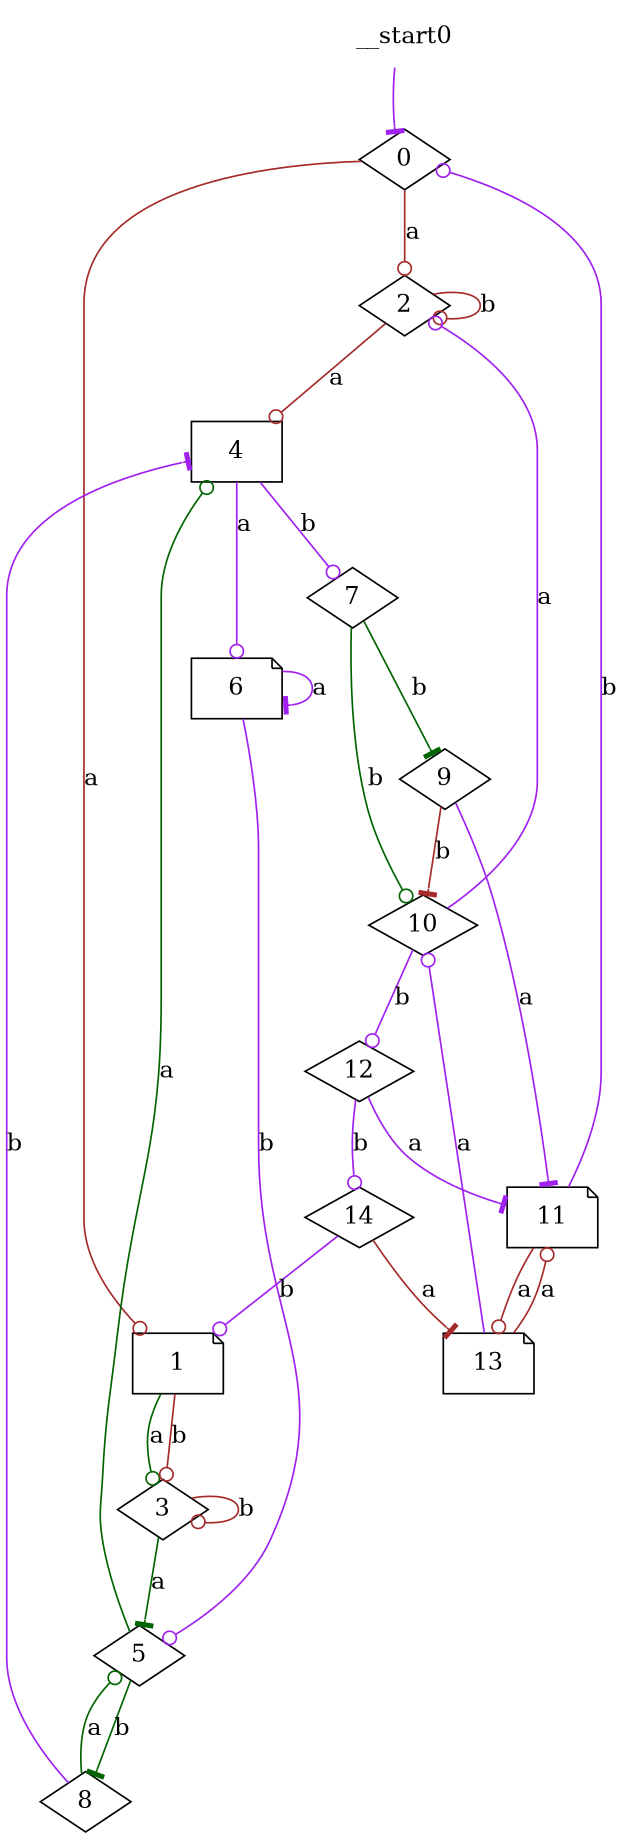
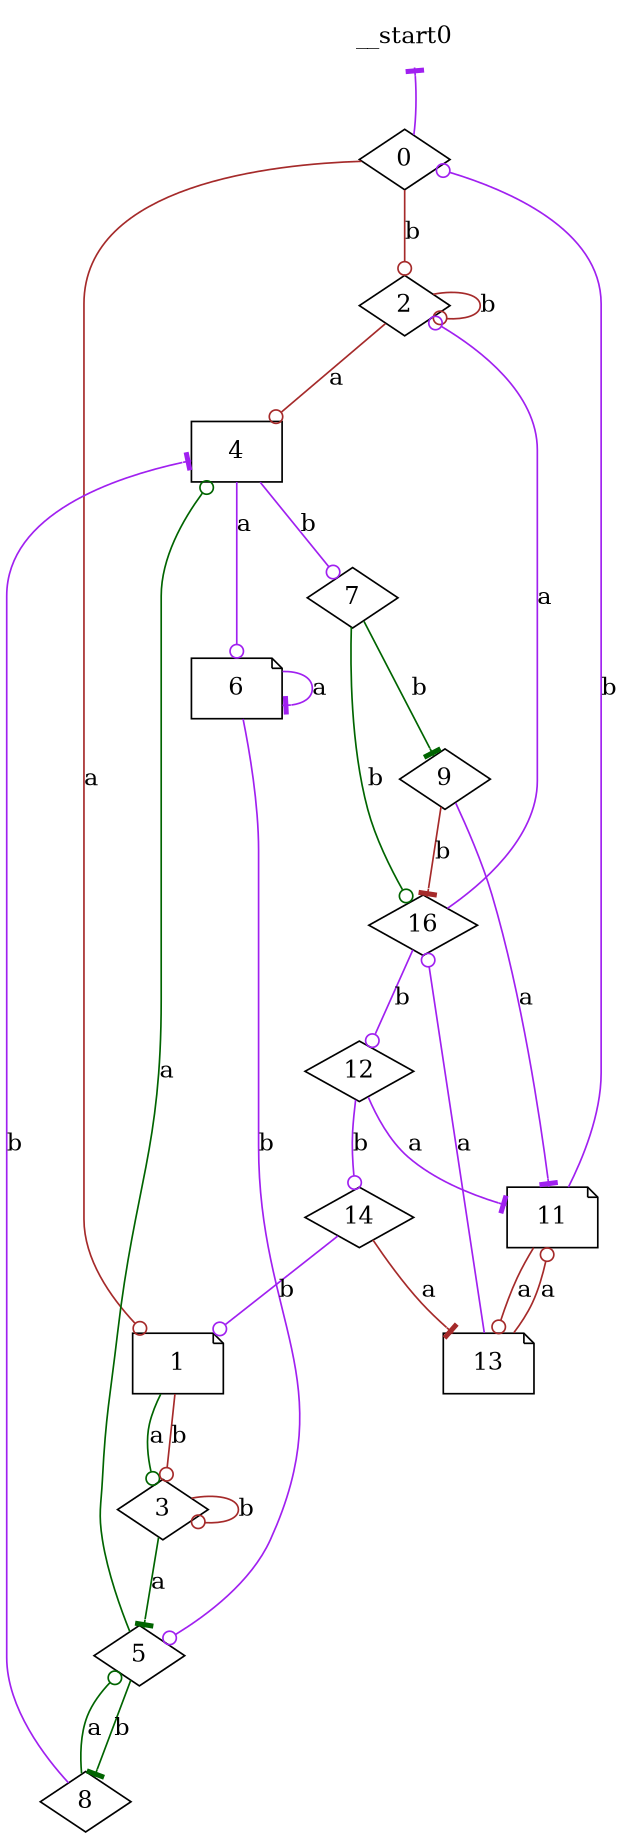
edge "__start0" -> "0": reversed
edge "0" -> "2": label "a" -> "b"
node "10": label "10" -> "16"
